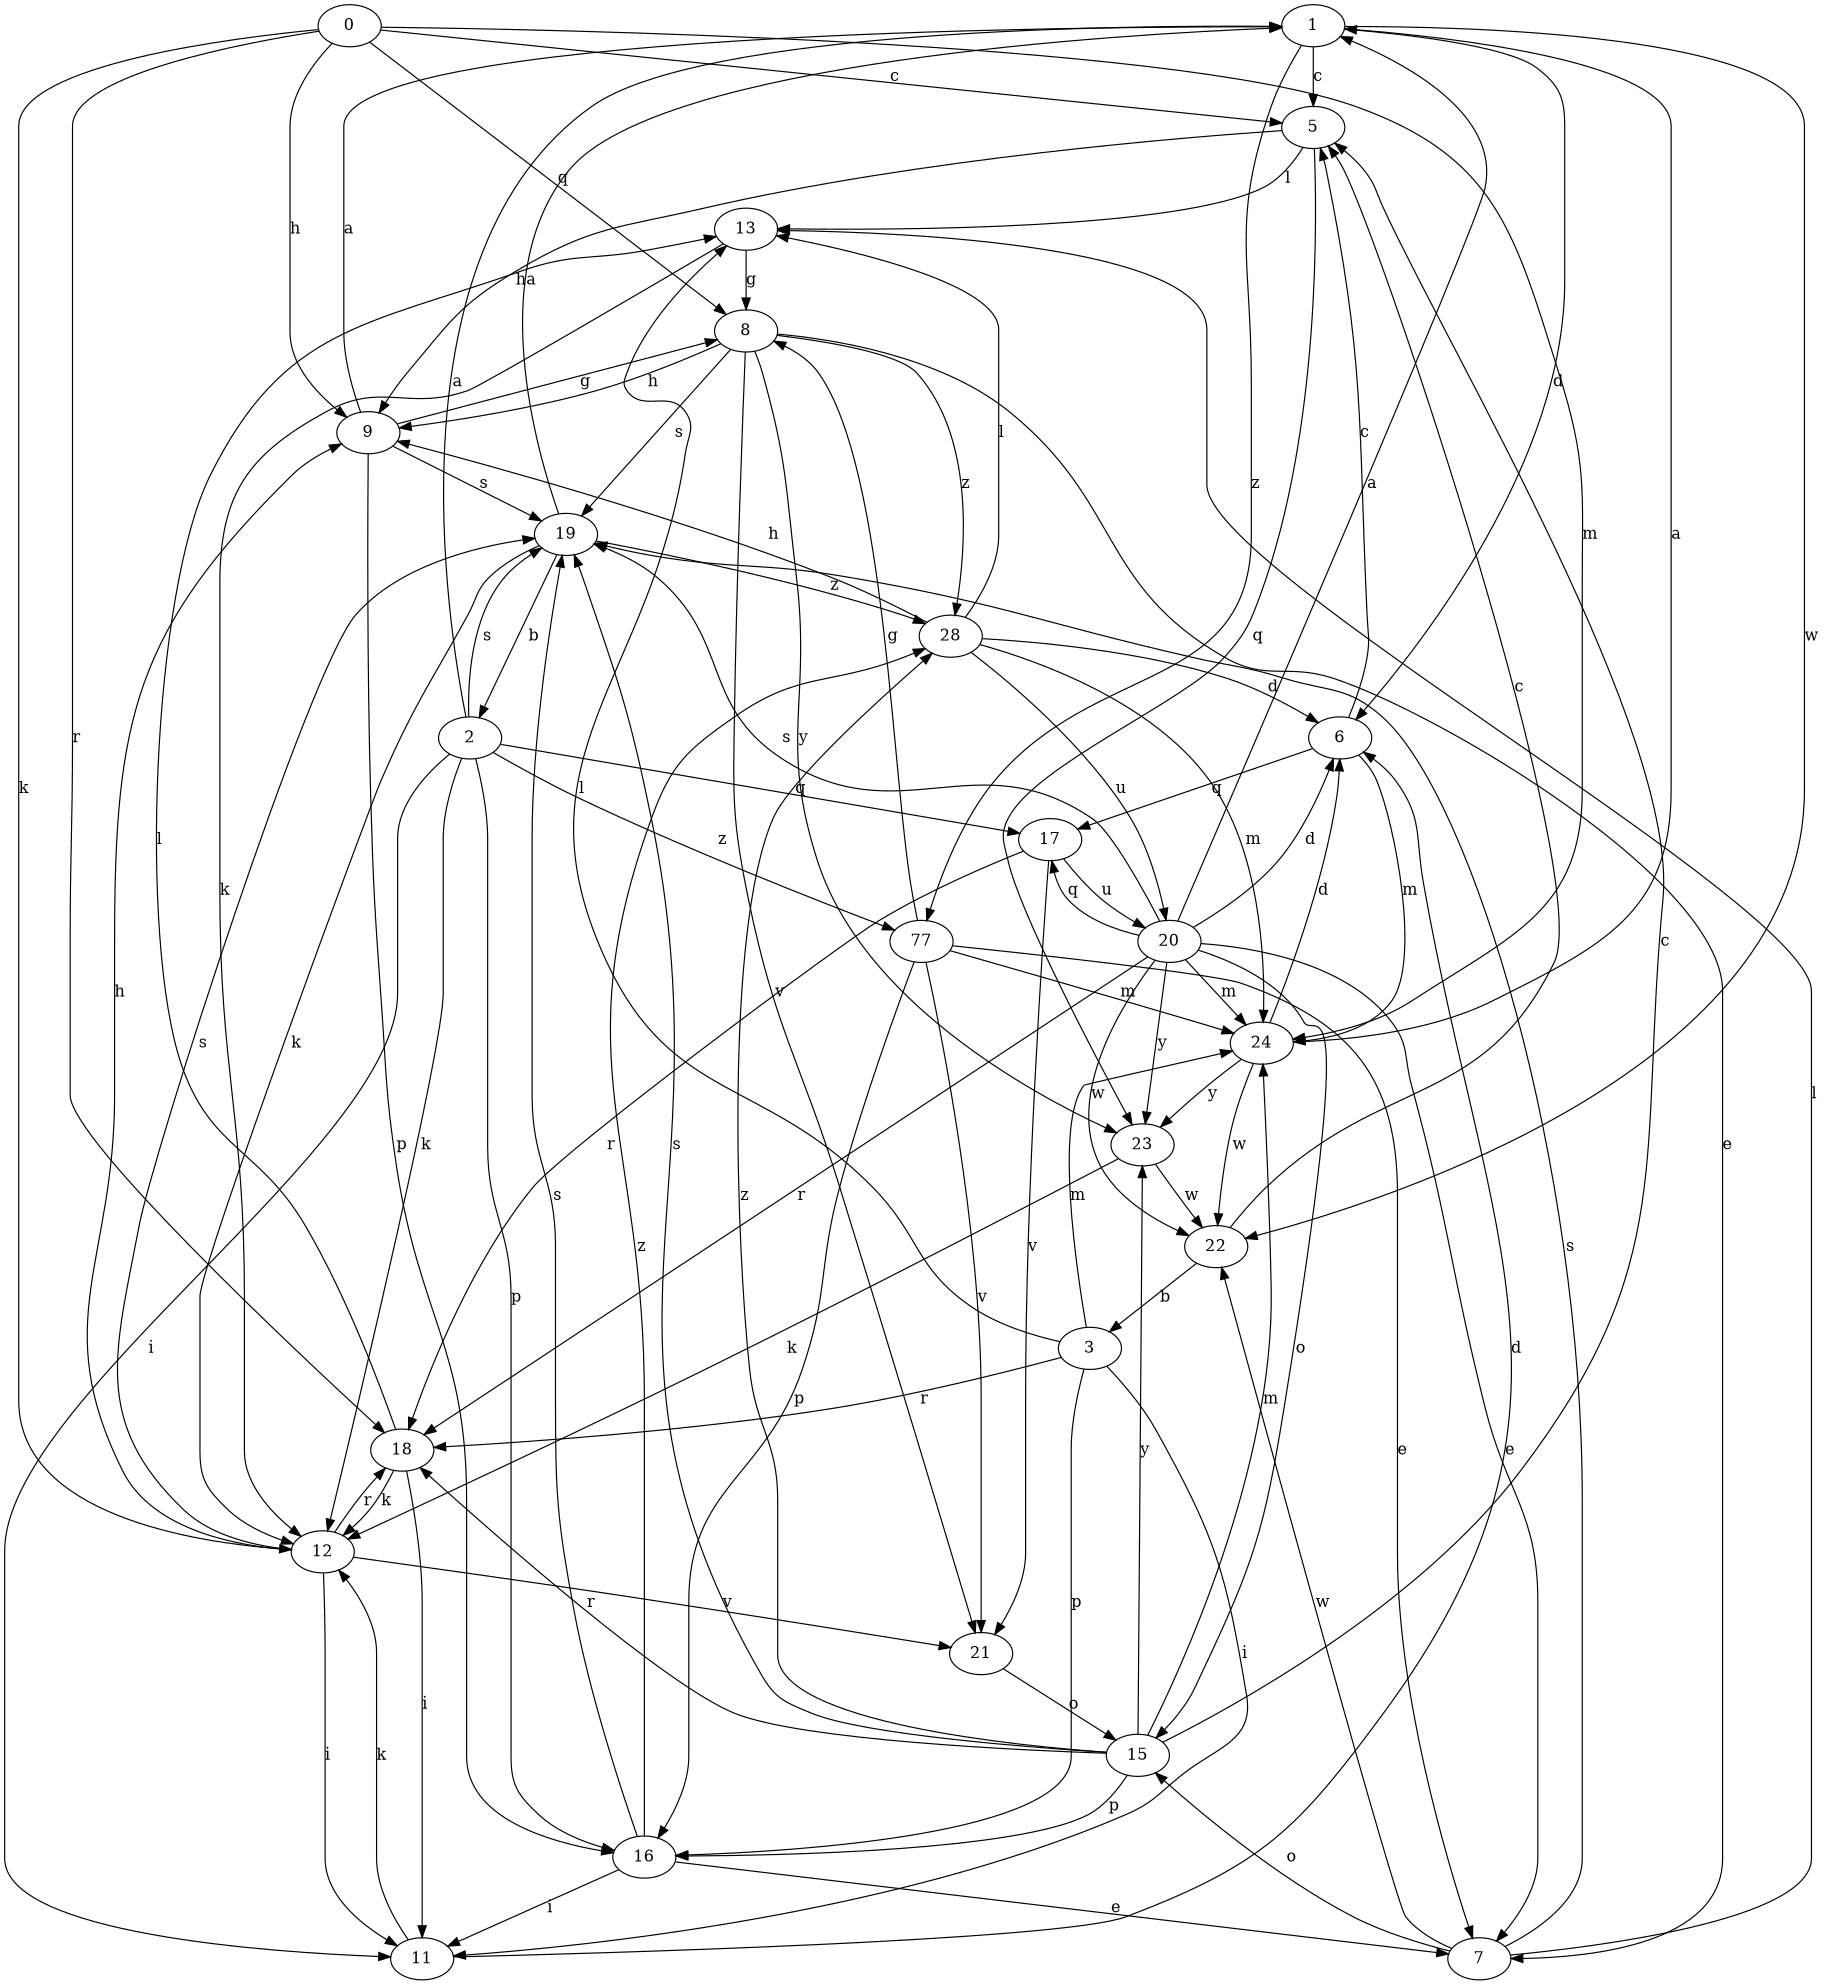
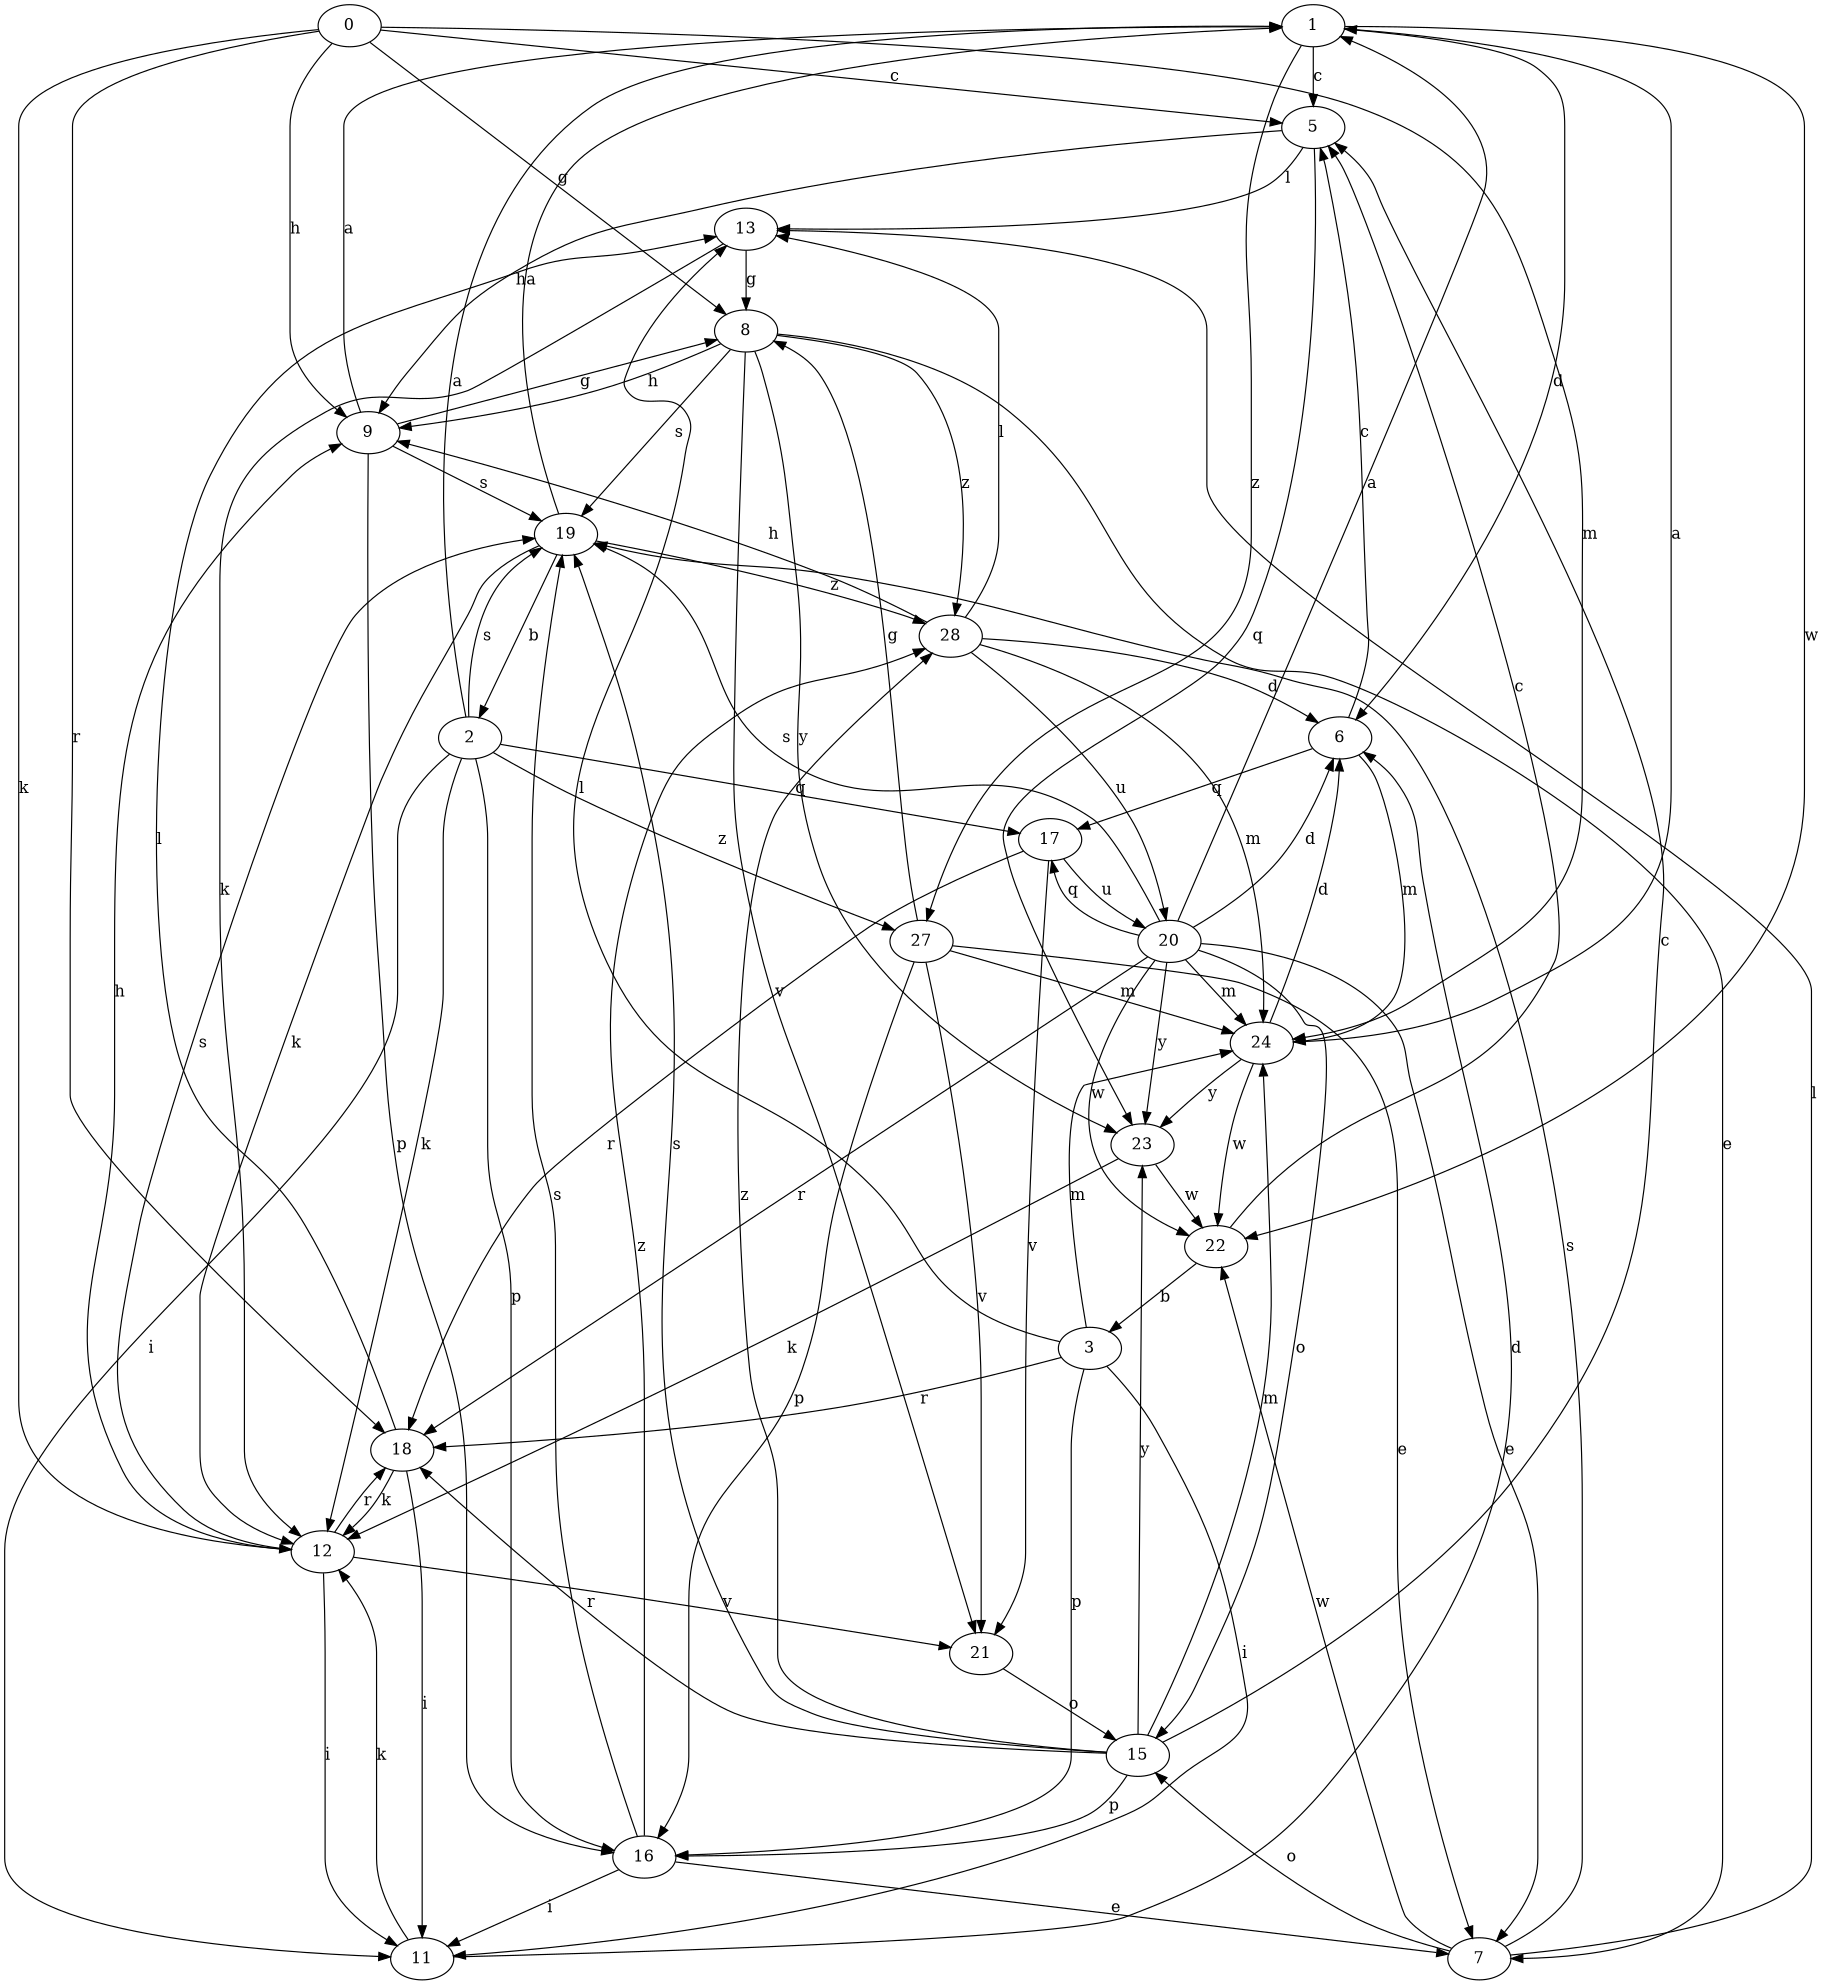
edge "0" -> "8": label "q" -> "g"
node "77": label "77" -> "27"
